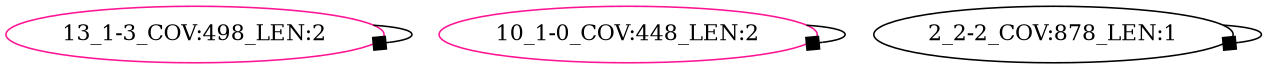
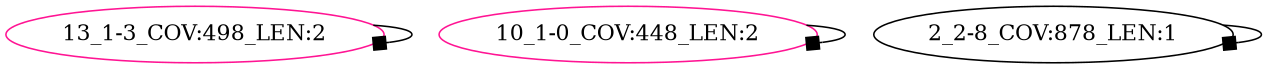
node "2_2-2_COV:878_LEN:1": label "2_2-2_COV:878_LEN:1" -> "2_2-8_COV:878_LEN:1"
